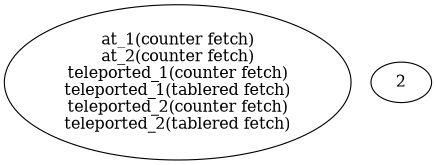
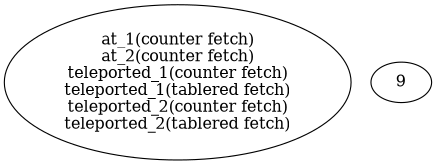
node "2": label "2" -> "9"
